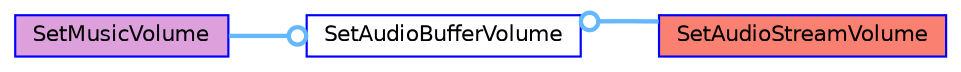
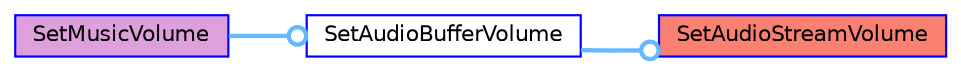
edge "SetAudioStreamVolume" -> "SetAudioBufferVolume": reversed
